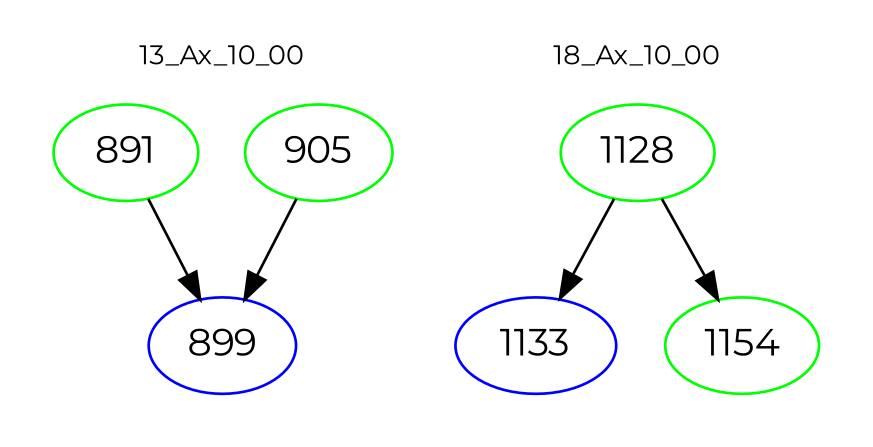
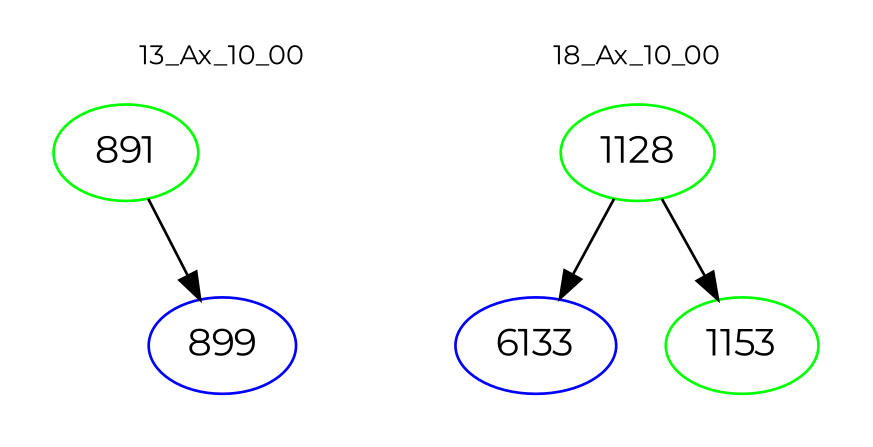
node "905": removed
node "1133": label "1133" -> "6133"
node "1154": label "1154" -> "1153"
